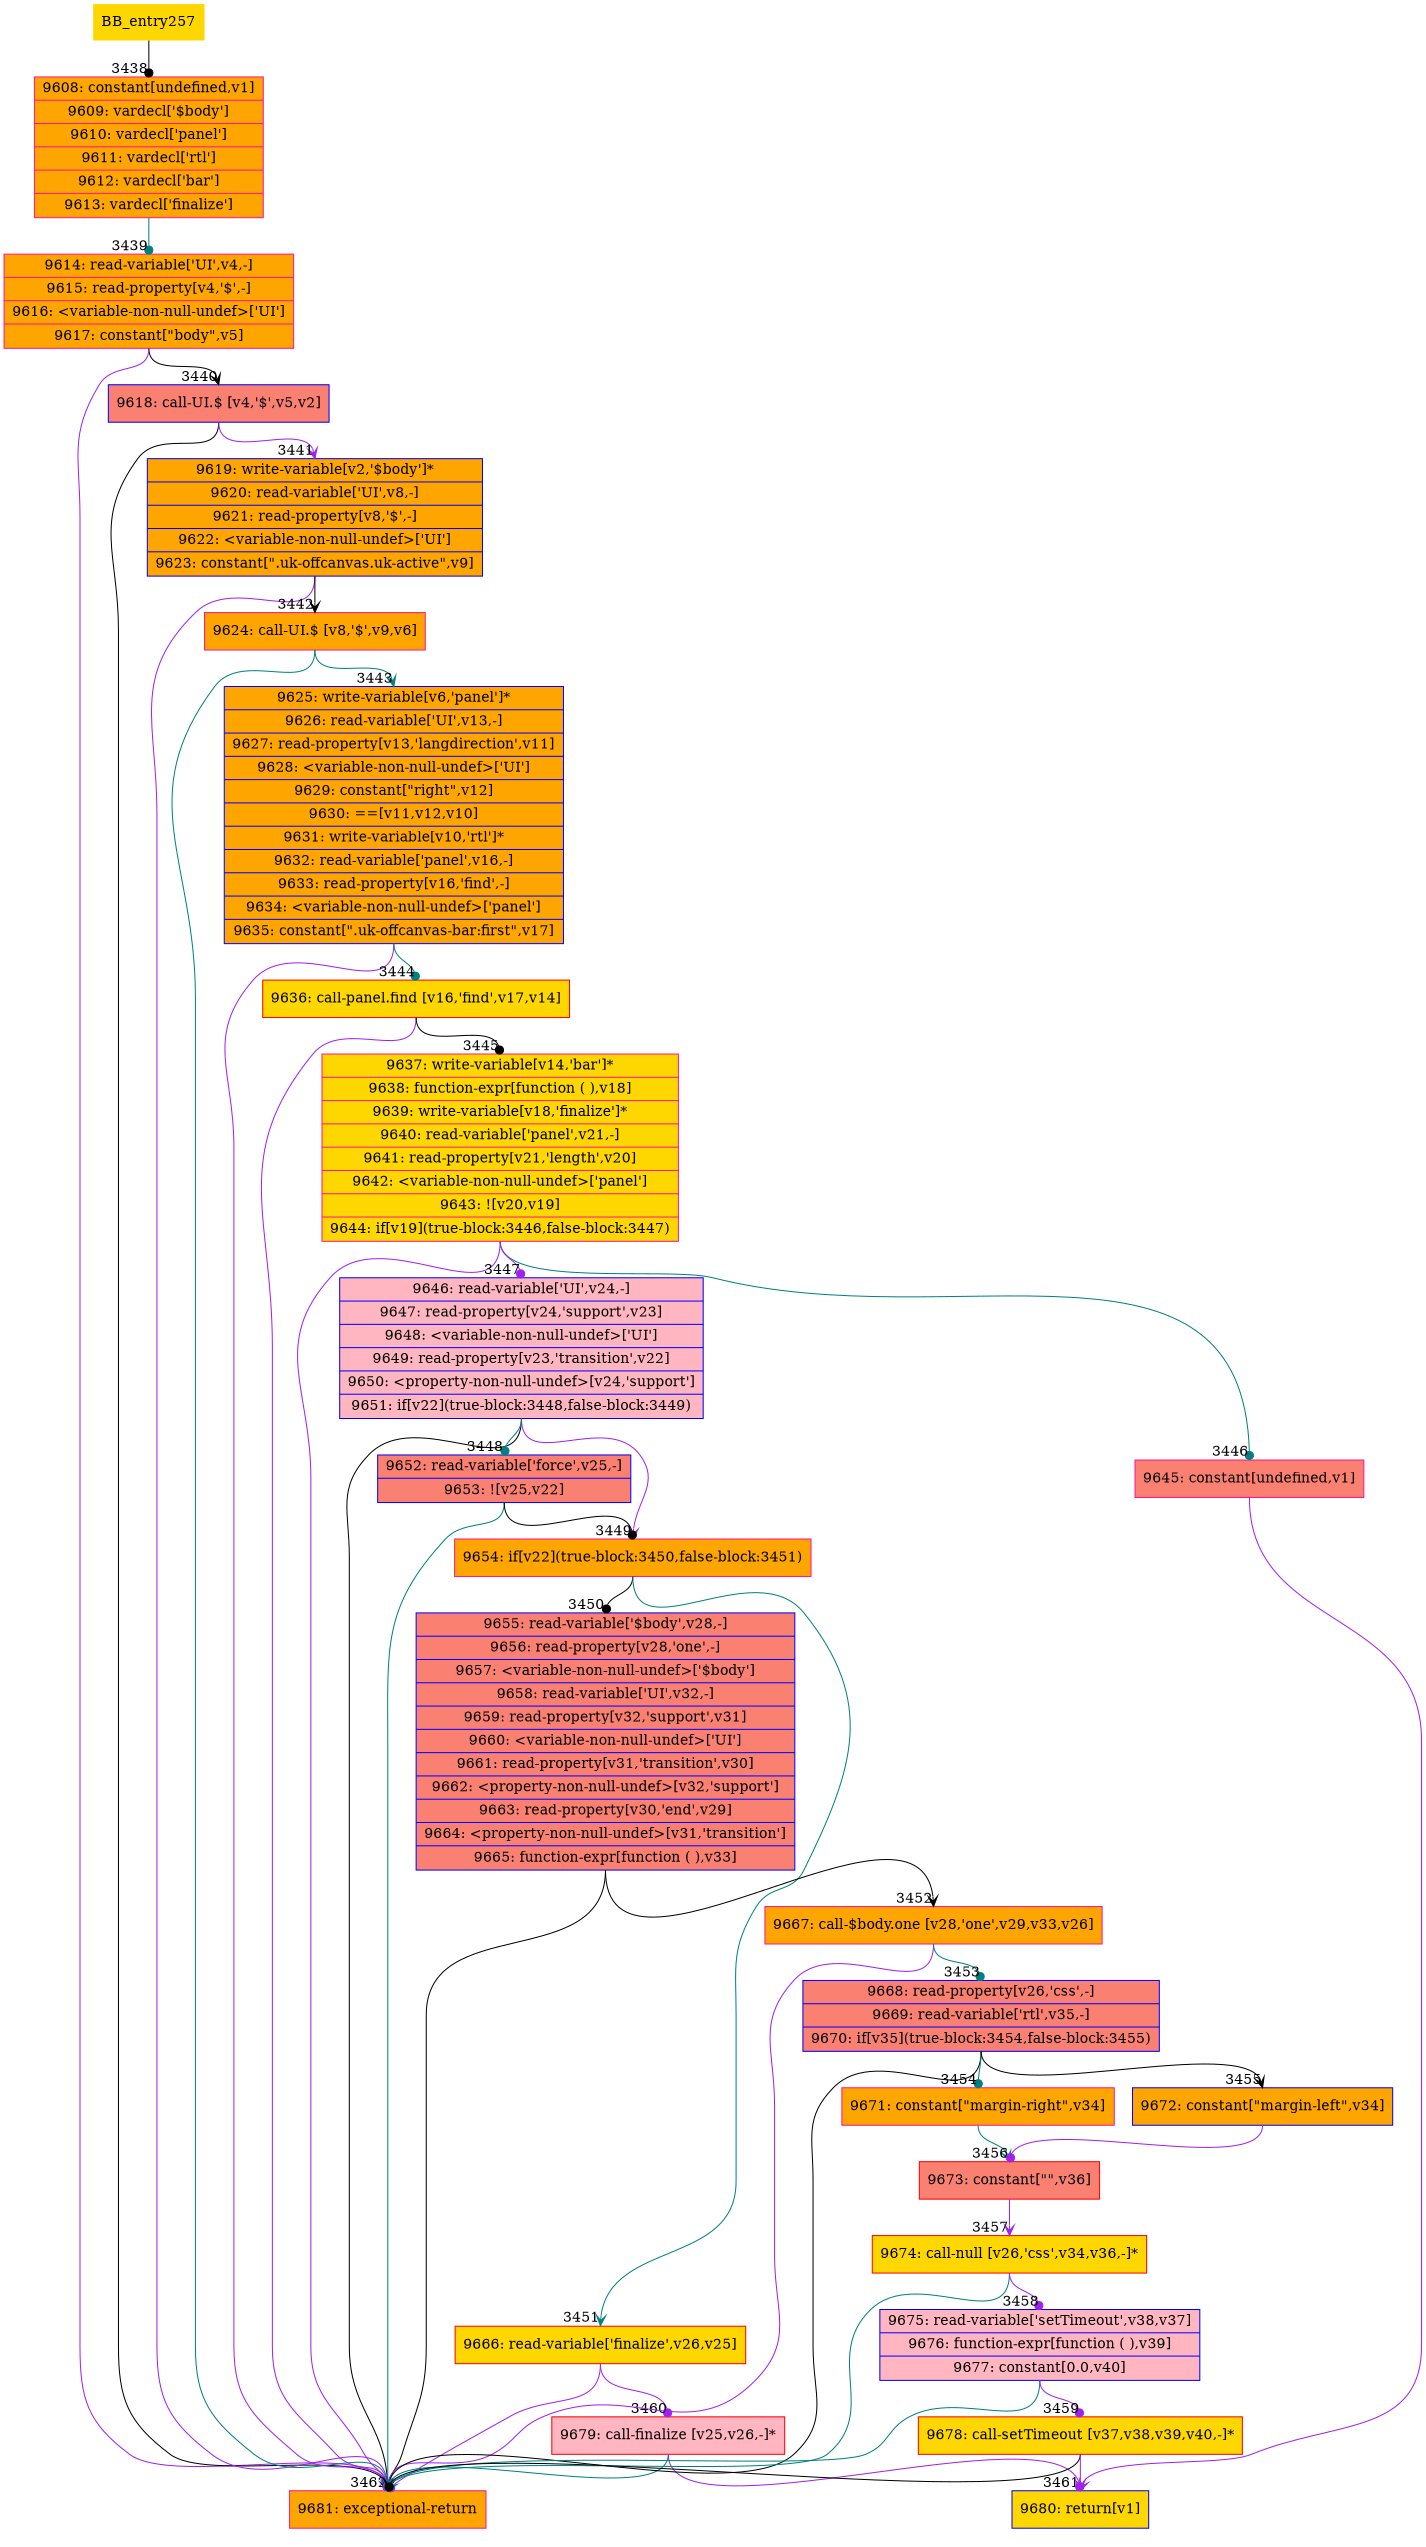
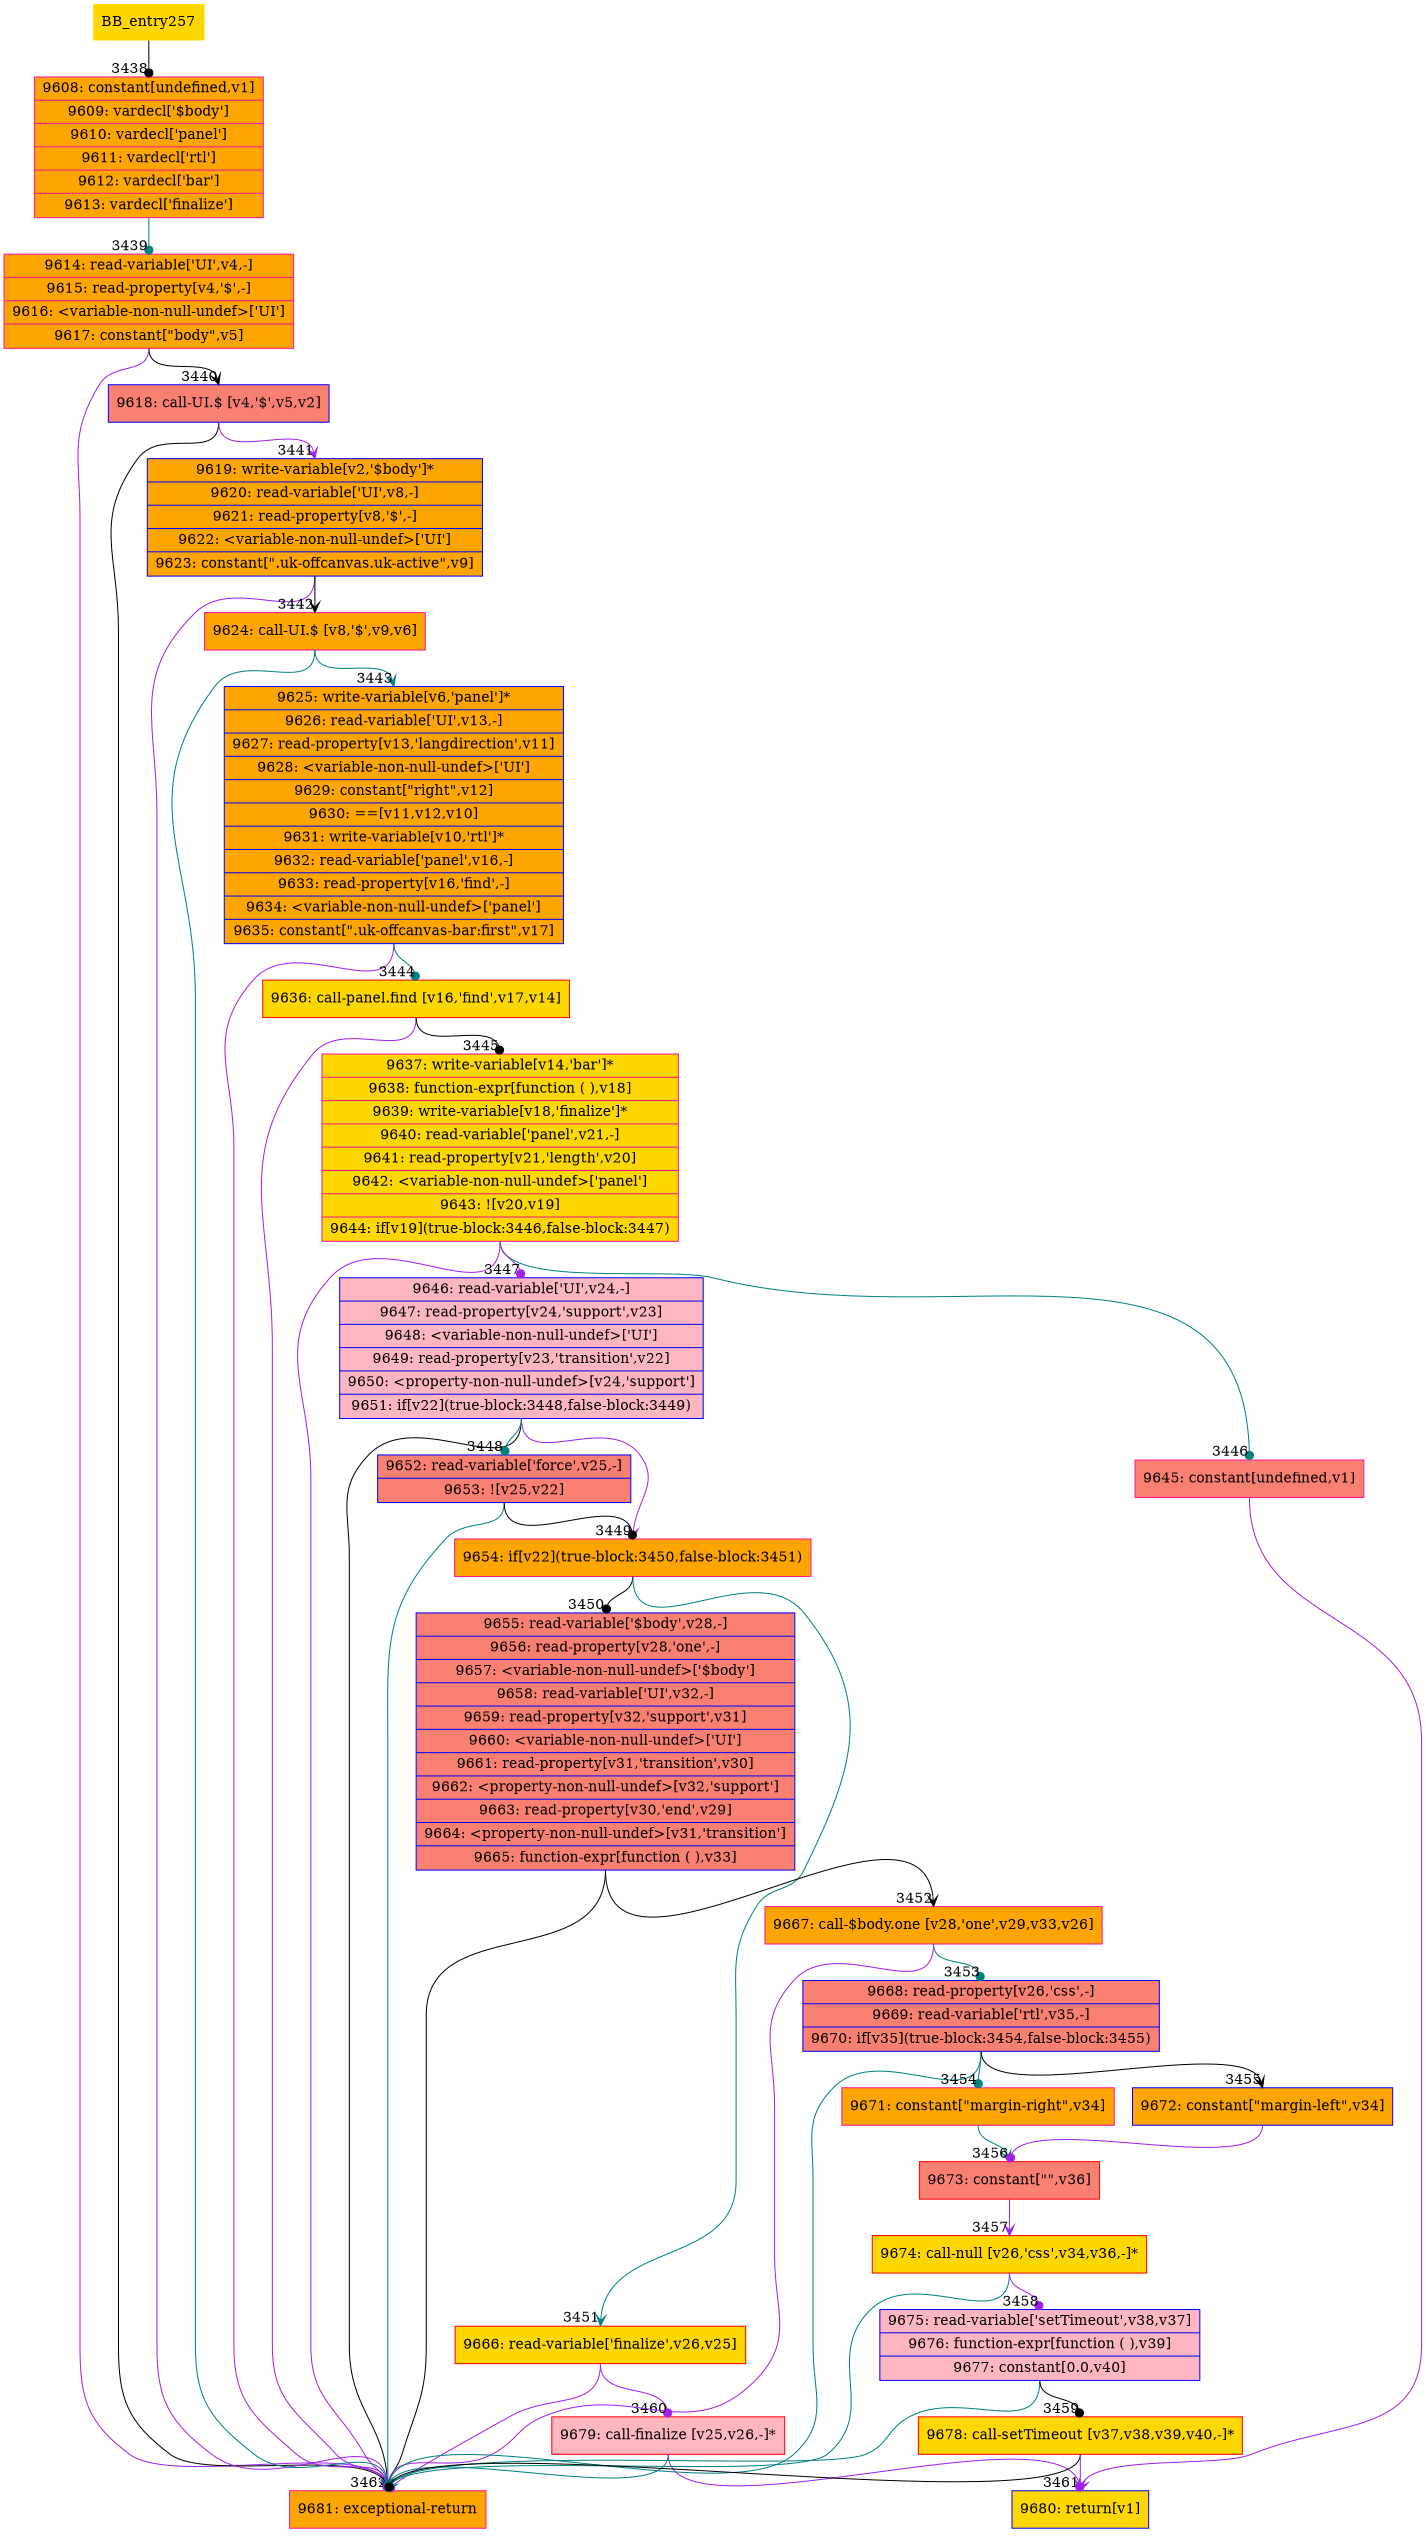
edge "9668: read-property[v26,'css',-]" -> "9681: exceptional-return": color black -> teal
edge "9675: read-variable['setTimeout',v38,v37]" -> "9678: call-setTimeout [v37,v38,v39,v40,-]*": color purple -> black
